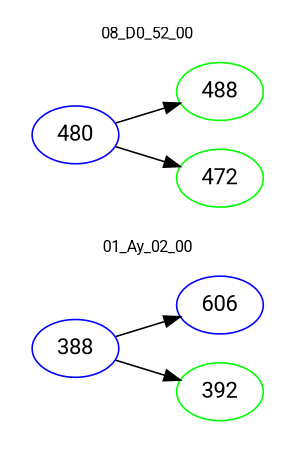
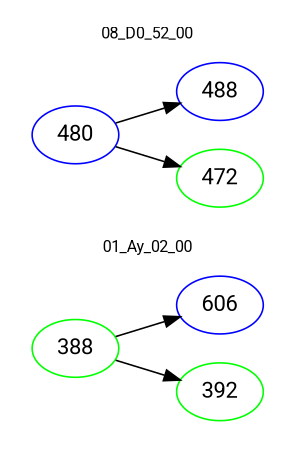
node "488": color green -> blue
node "388": color blue -> green
